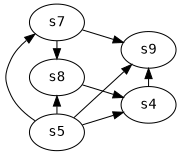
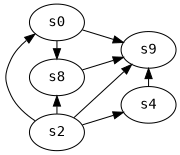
node "s7": label "s7" -> "s0"
edge "s8" -> "s4": now "s8" -> "s9"
node "s5": label "s5" -> "s2"
